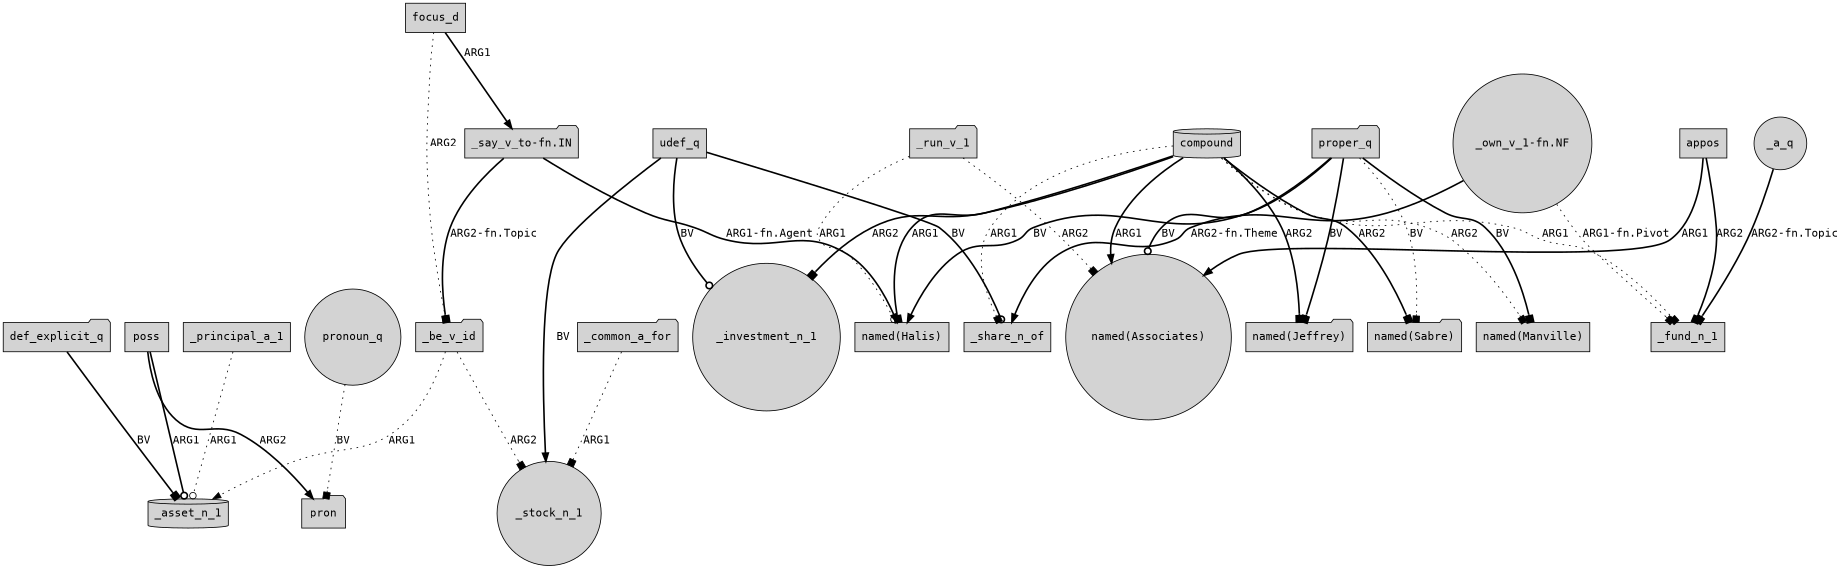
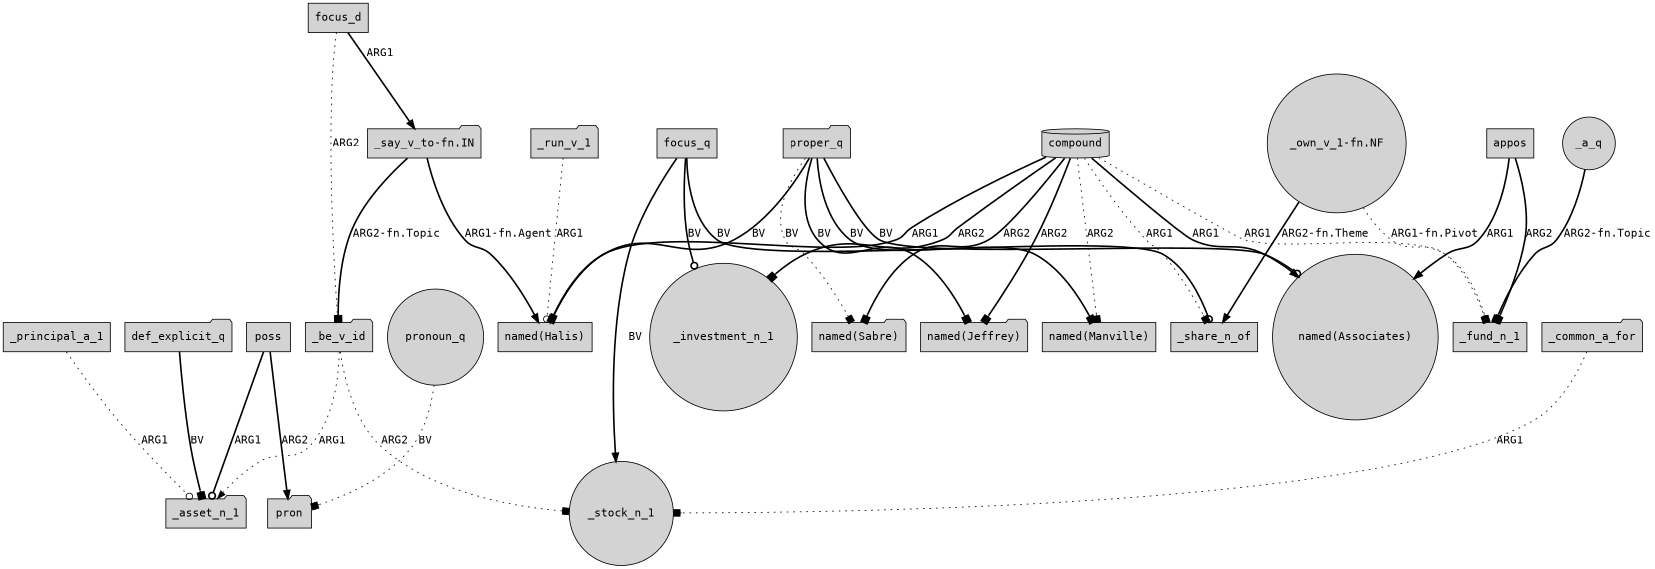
node "udef_q": label "udef_q" -> "focus_q"
edge "_run_v_1" -> "named(Associates)": removed, label "ARG2"
node "_asset_n_1": shape cylinder -> folder
